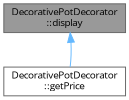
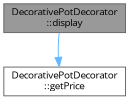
edge "DecorativePotDecorator ::getPrice" -> "DecorativePotDecorator ::display": reversed
